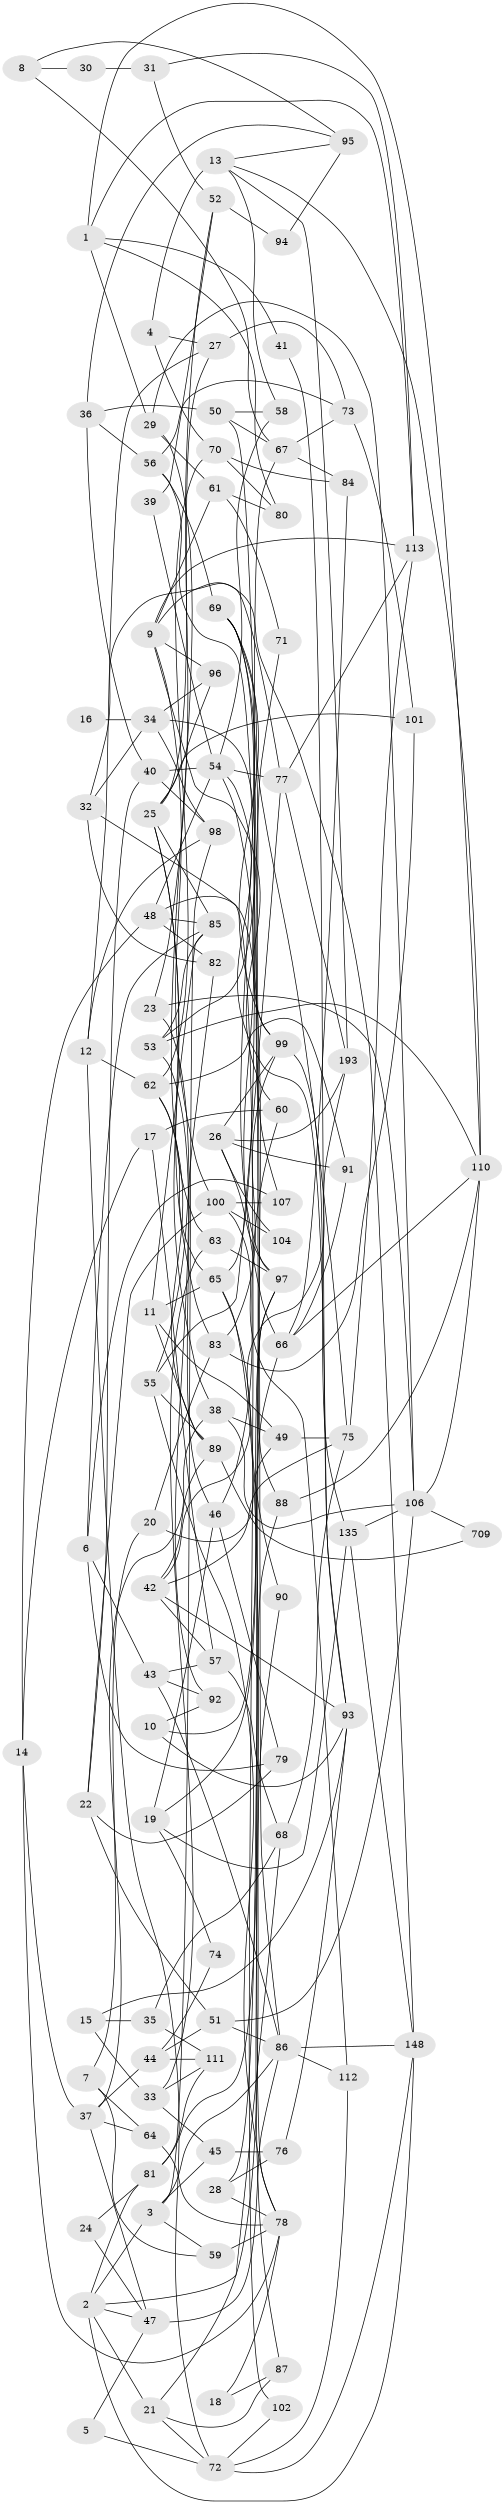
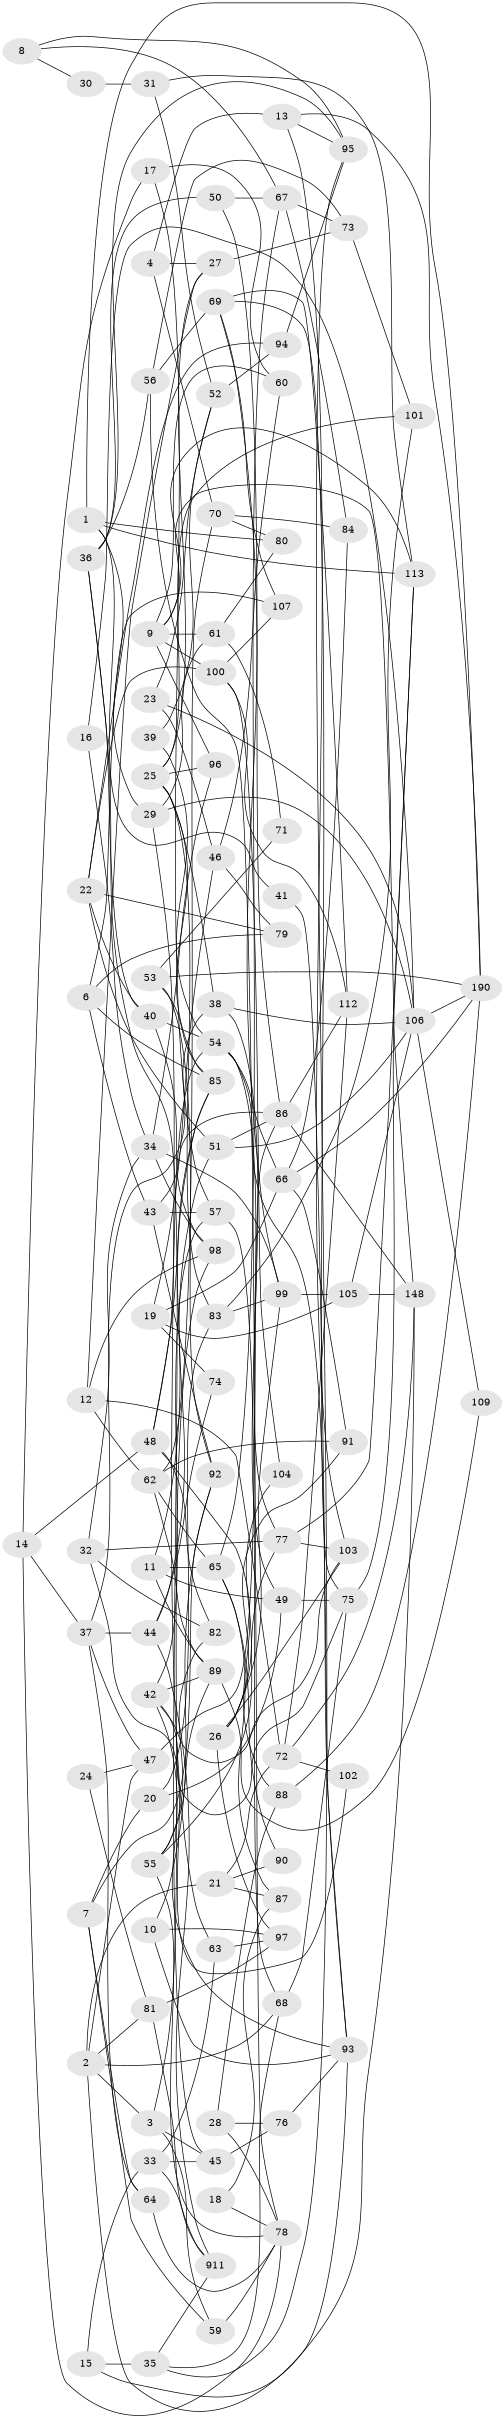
edge "16" -- "106": added
node "58": removed
edge "94" -- "22": added
edge "69" -- "97": now "69" -- "112"
node "193": label "193" -> "103"
edge "36" -- "45": added
node "110": label "110" -> "190"
edge "95" -- "35": added
node "135": label "135" -> "105"
node "709": label "709" -> "109"
edge "92" -- "7": added
node "111": label "111" -> "911"
edge "86" -- "3": removed
node "5": removed
